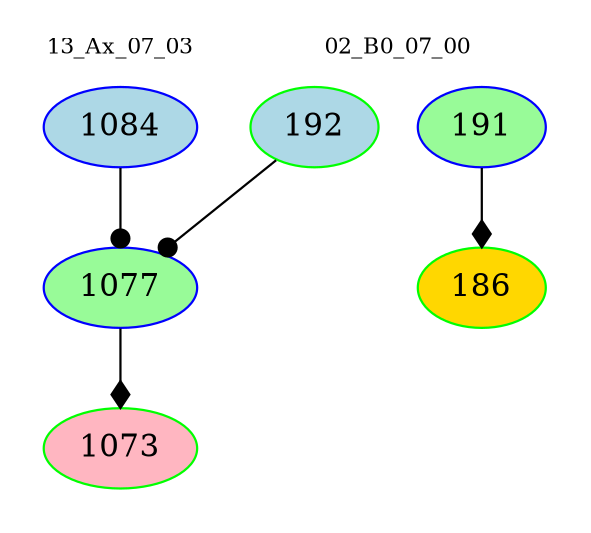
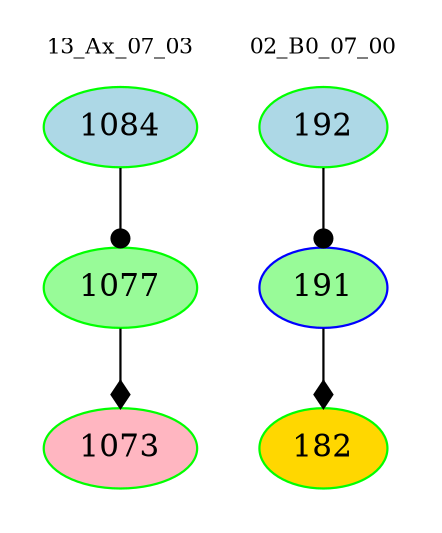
node "1084": color blue -> green
edge "192" -> "1077": now "192" -> "191"
node "1077": color blue -> green
node "186": label "186" -> "182"
